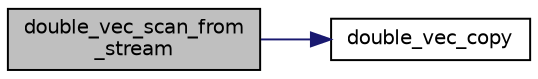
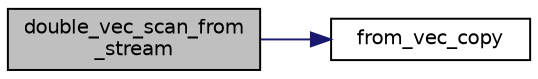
node "double_vec_copy": label "double_vec_copy" -> "from_vec_copy"
